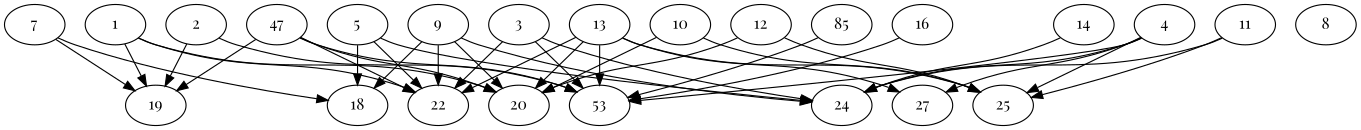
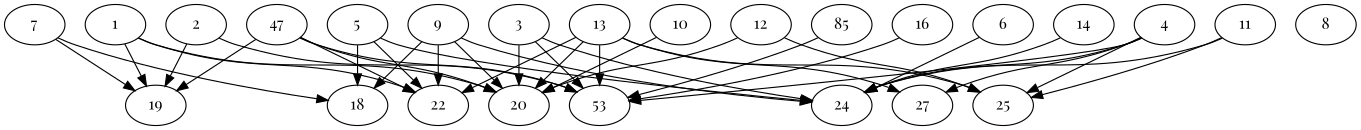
node "6": added
edge "3" -> "22": now "3" -> "20"
edge "10" -> "25": removed
